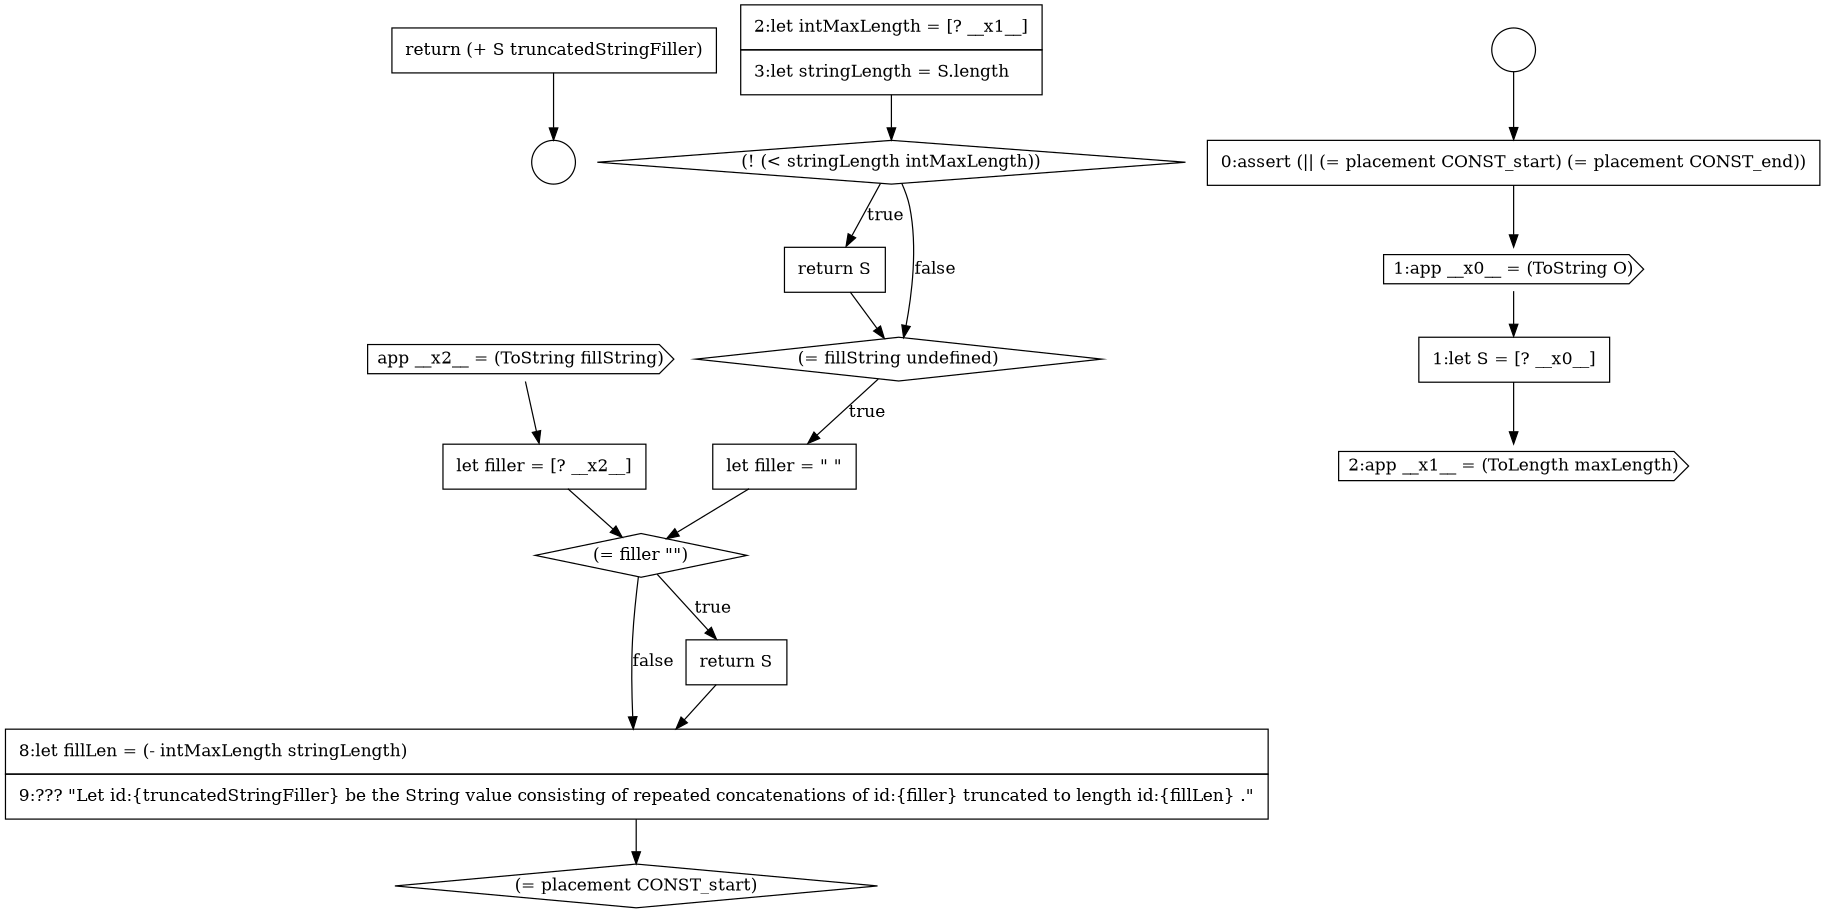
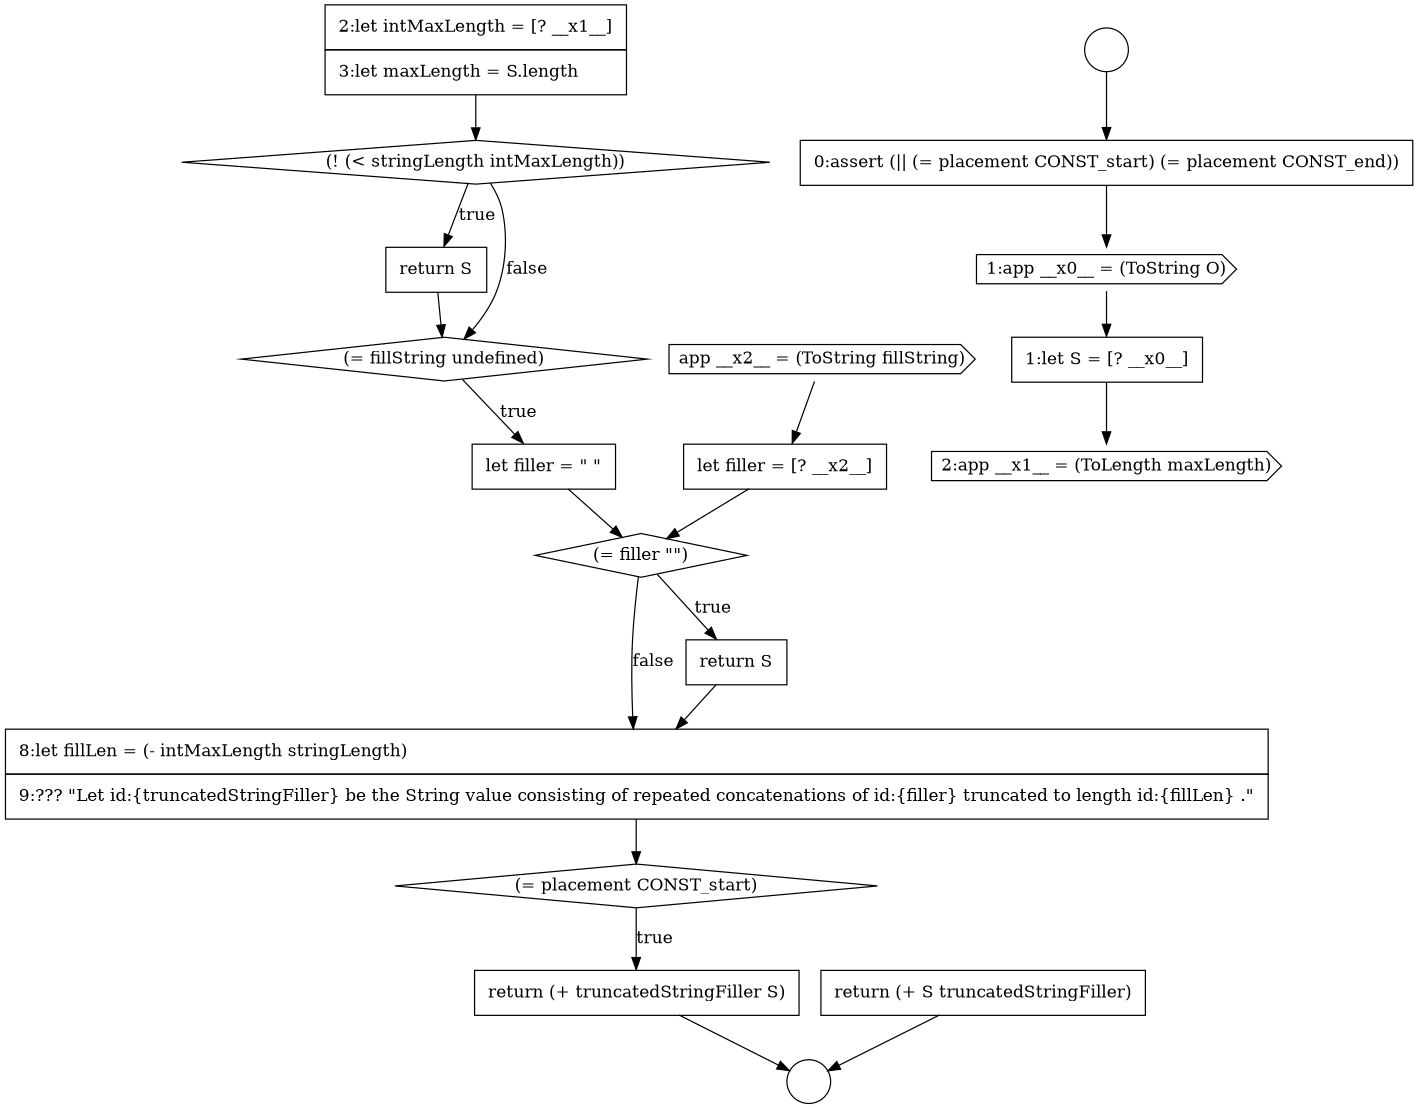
node "2:let intMaxLength = [? __x1__]": text "3:let stringLength = S.length" -> "3:let maxLength = S.length"
node "return (+ truncatedStringFiller S)": added
